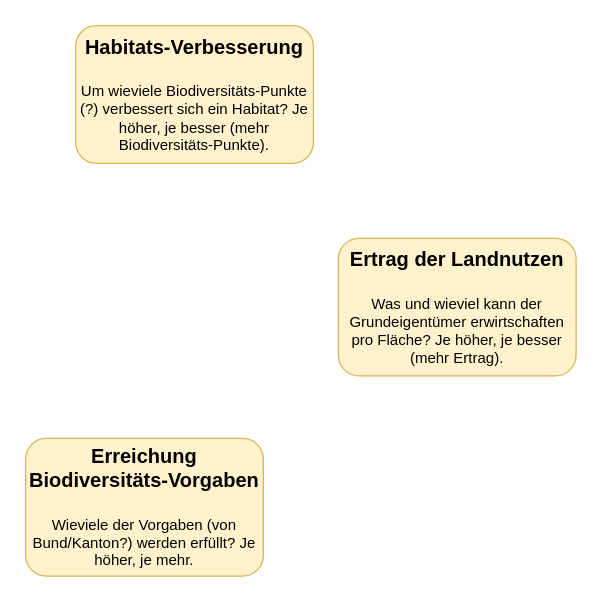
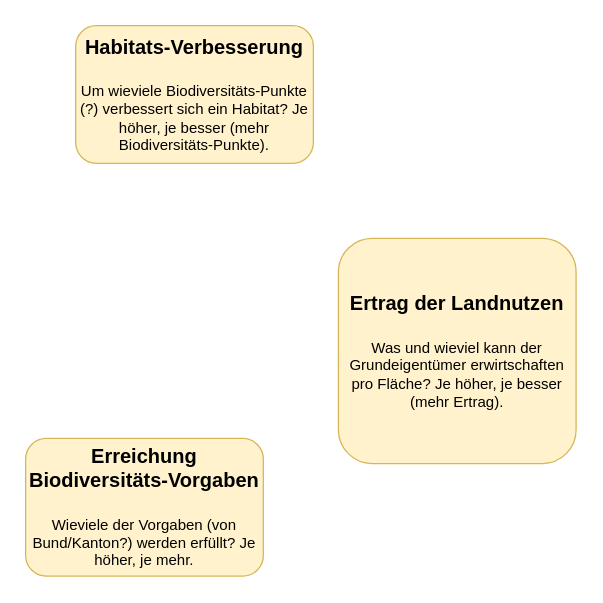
node "Ertrag der Landnutzen Was und wieviel kann der Grundeigentümer erwirtschaften pro Fläche? Je höher, je besser (mehr Ertrag).": size 238x138 -> 238x225
